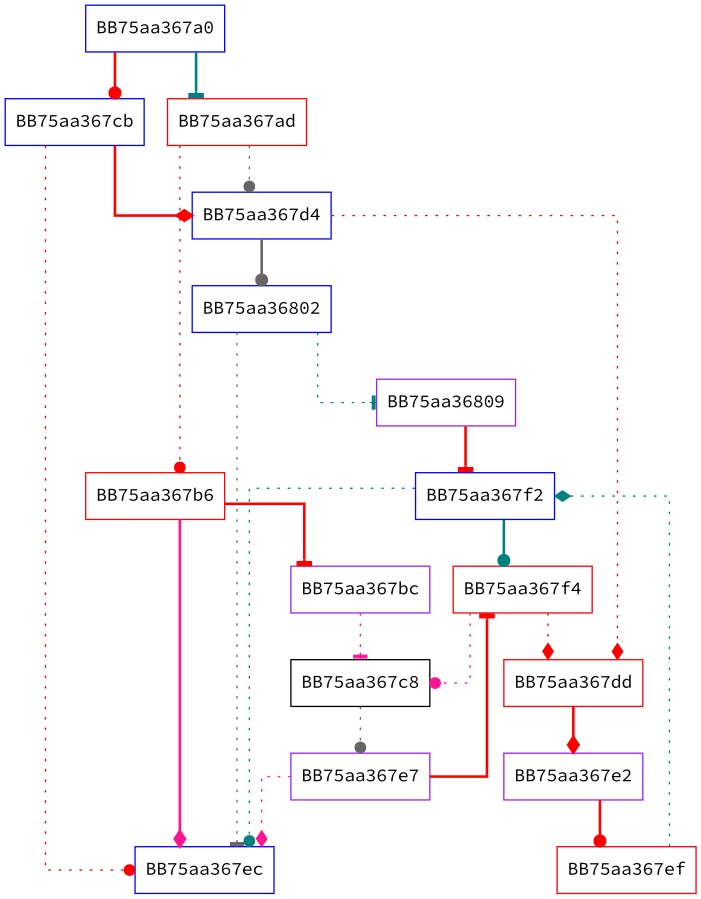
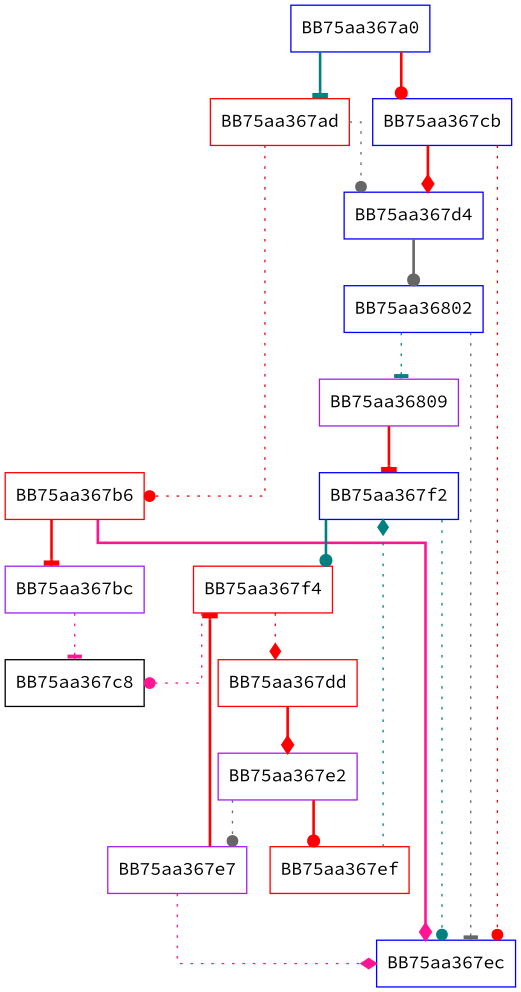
edge "BB75aa367d4" -> "BB75aa367dd": removed
edge "BB75aa367c8" -> "BB75aa367e7": now "BB75aa367e2" -> "BB75aa367e7"
